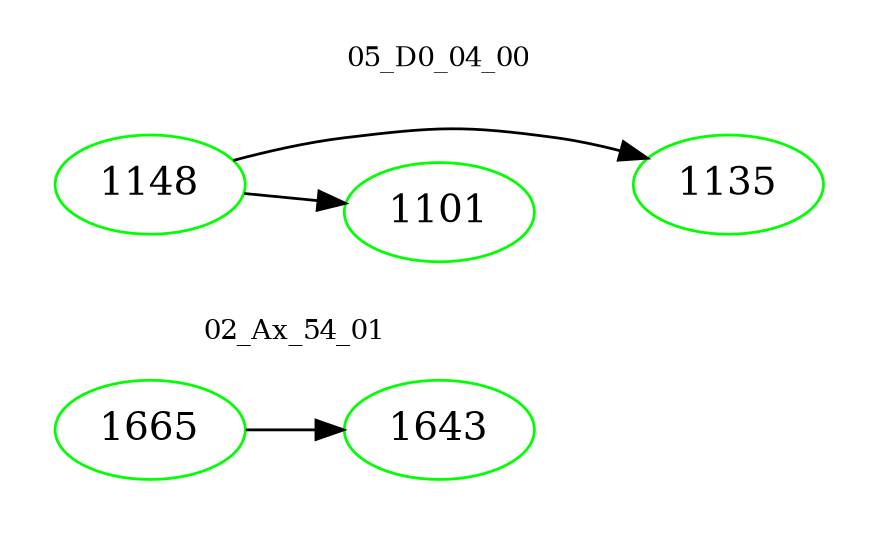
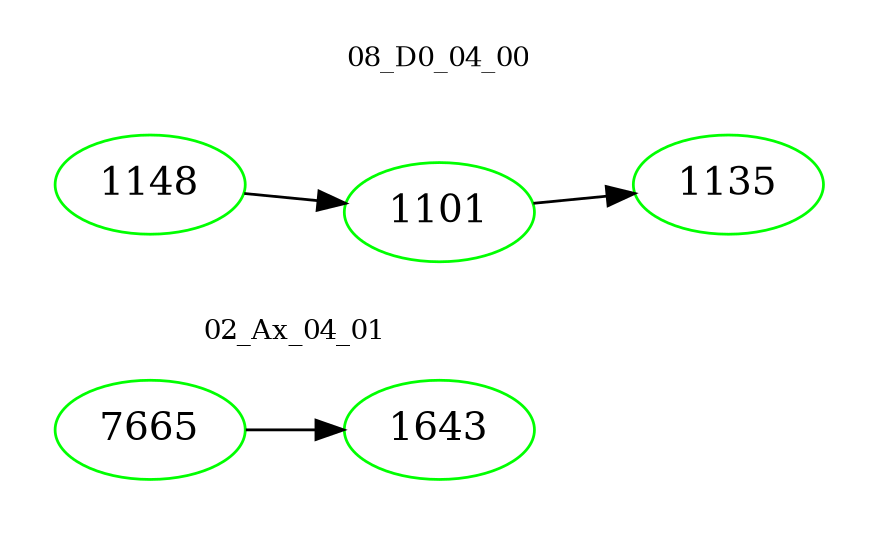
cluster "05_D0_04_00": label "05_D0_04_00" -> "08_D0_04_00"
edge "1148" -> "1135": now "1101" -> "1135"
cluster "02_Ax_54_01": label "02_Ax_54_01" -> "02_Ax_04_01"
node "1665": label "1665" -> "7665"
